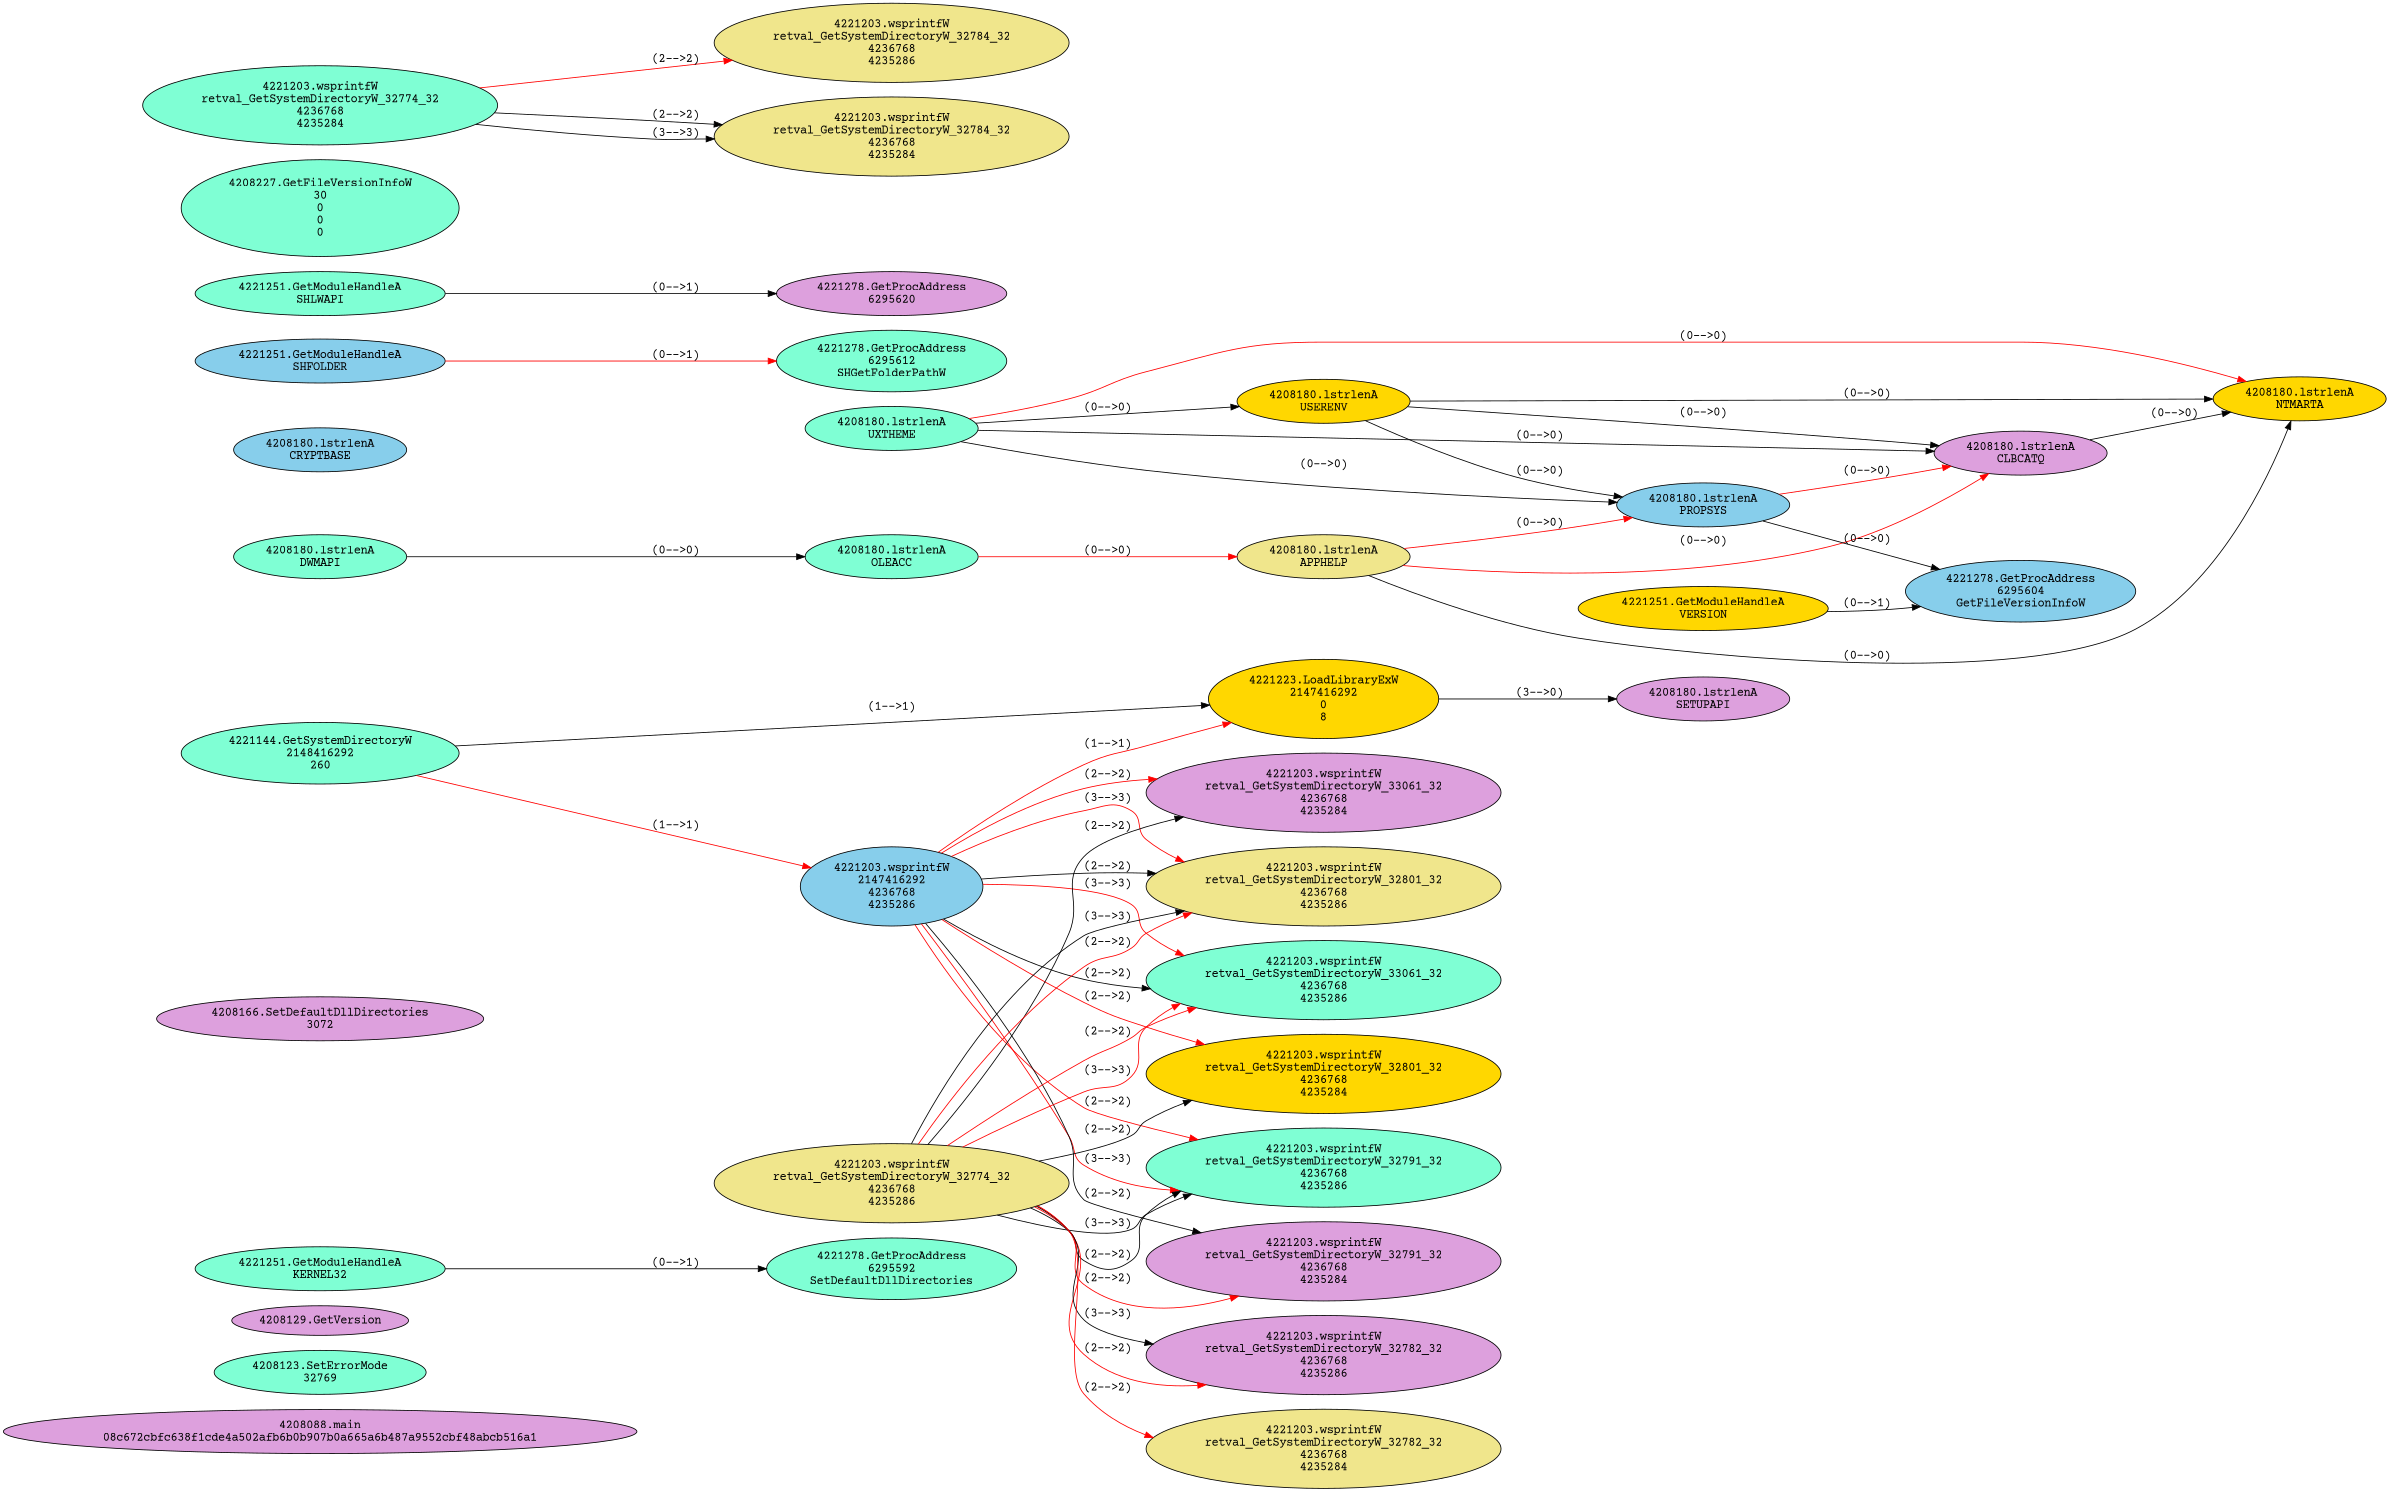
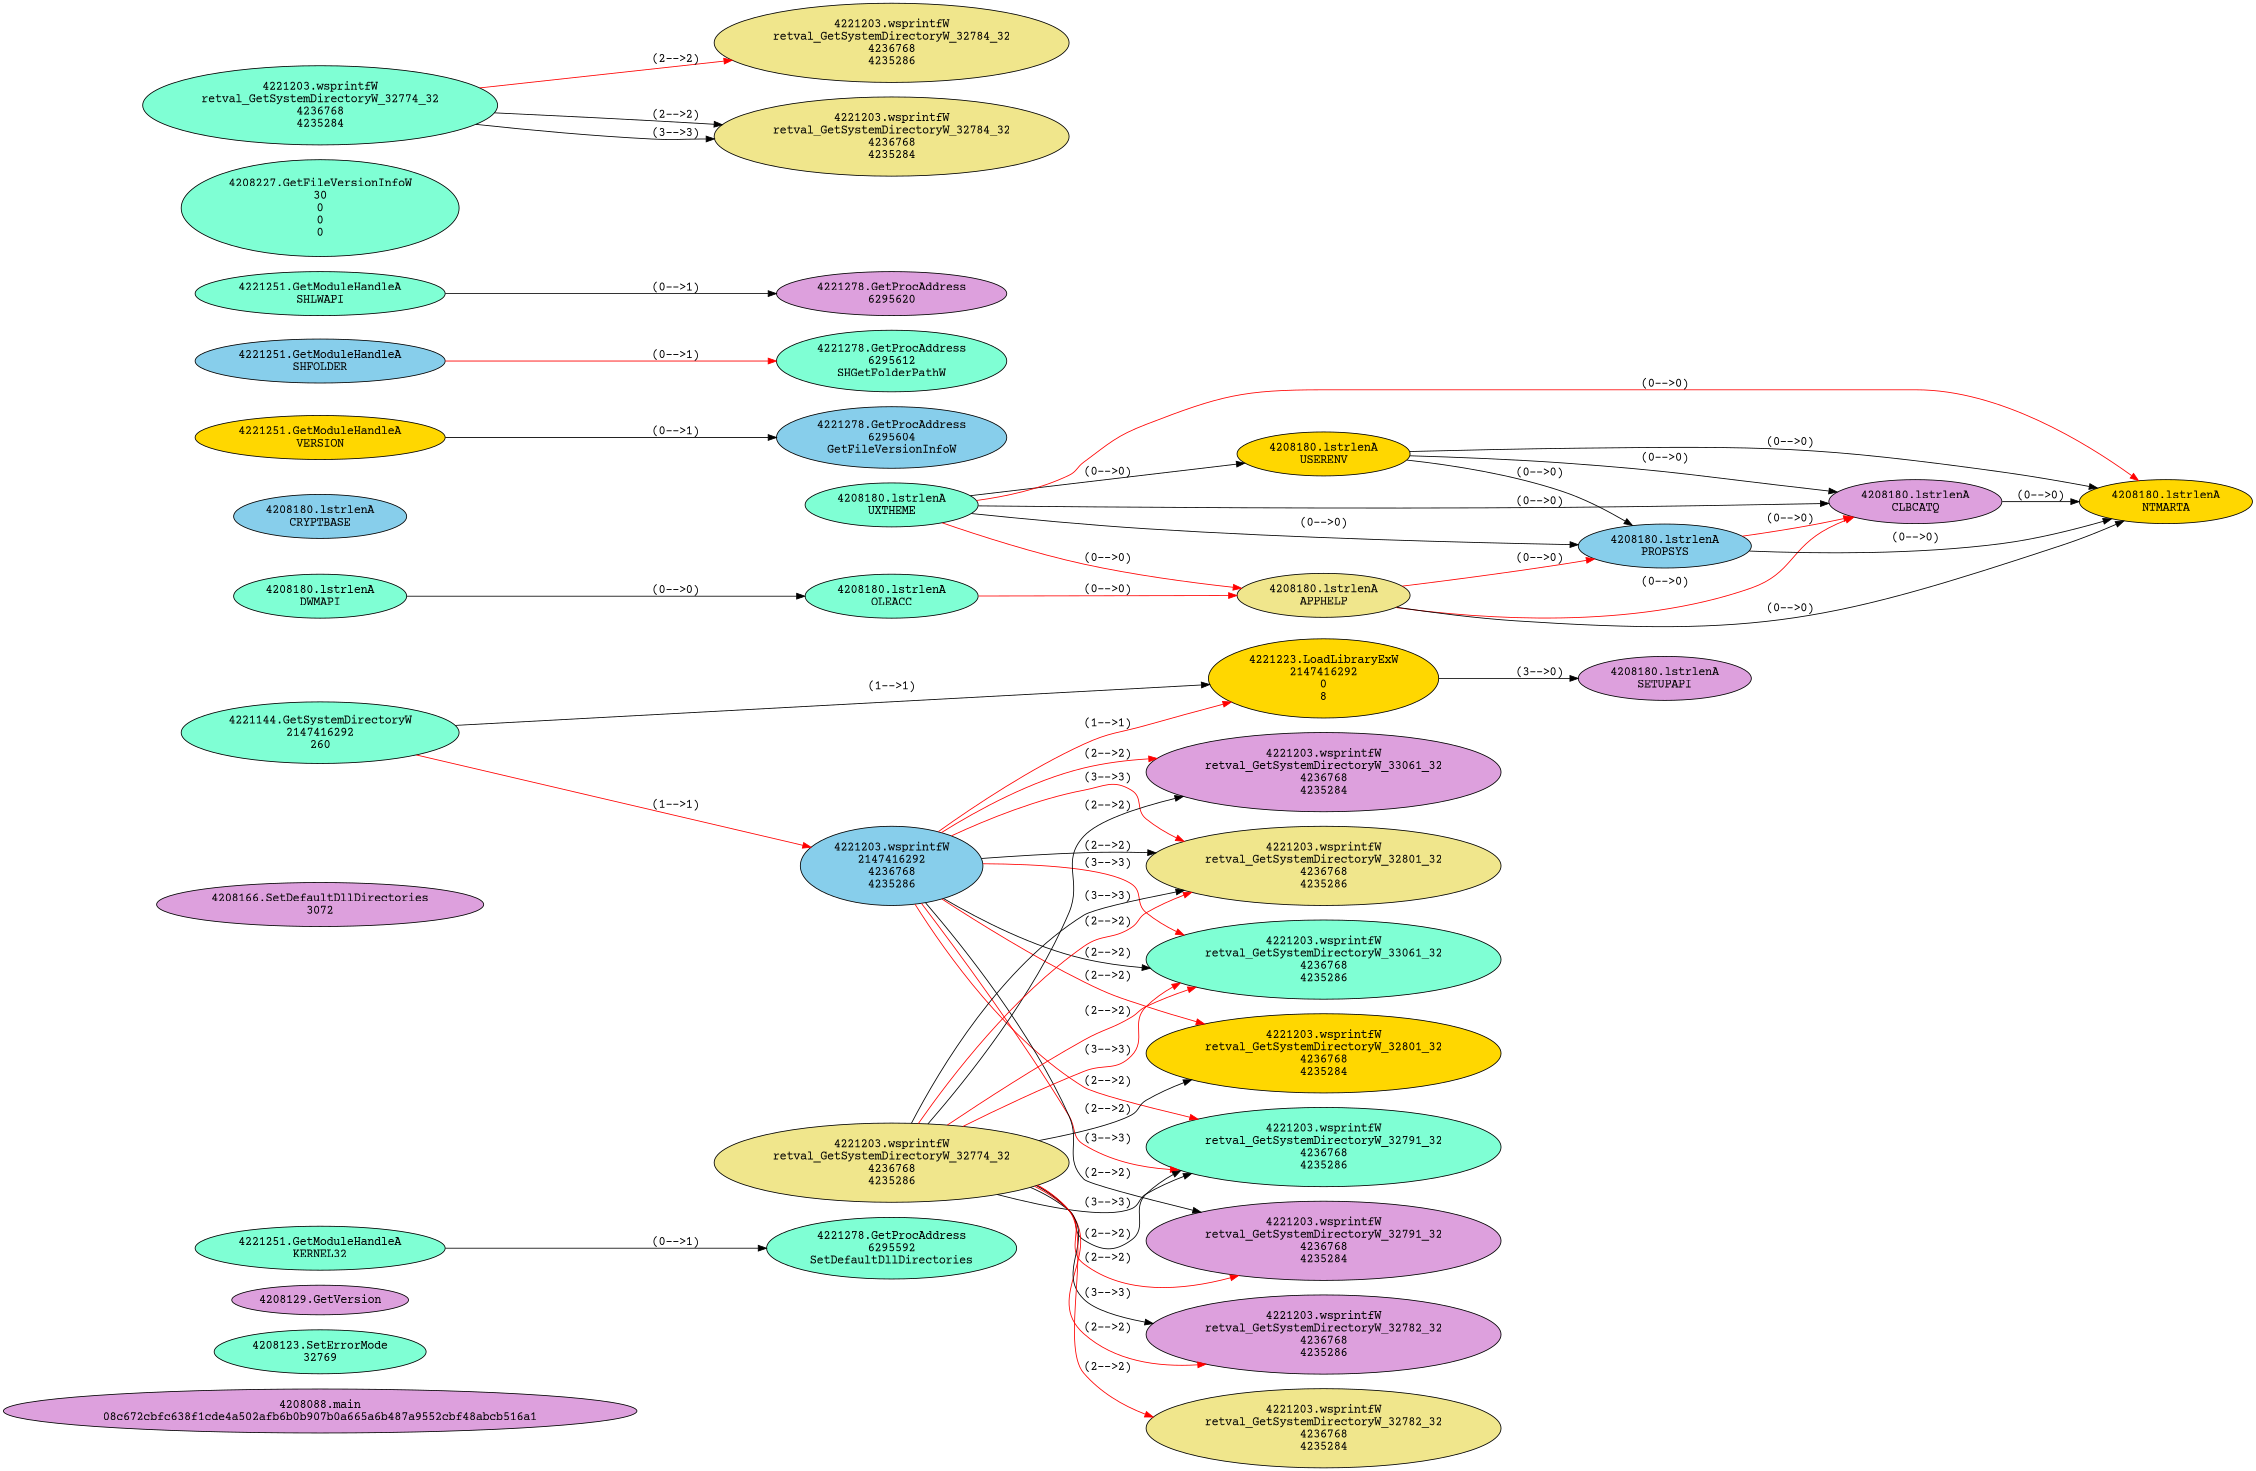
edge "4208180.lstrlenA PROPSYS" -> "4221278.GetProcAddress 6295604 GetFileVersionInfoW": now "4208180.lstrlenA PROPSYS" -> "4208180.lstrlenA NTMARTA"
edge "4208180.lstrlenA UXTHEME" -> "4208180.lstrlenA APPHELP": added, label "(0-->0)"
node "4221144.GetSystemDirectoryW 2148416292 260": label "4221144.GetSystemDirectoryW 2148416292 260" -> "4221144.GetSystemDirectoryW 2147416292 260"
